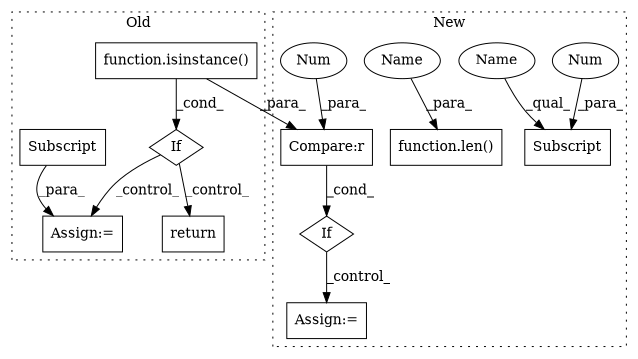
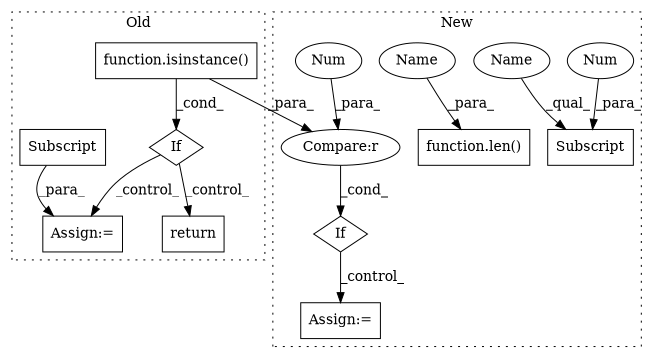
node "Compare:r": shape box -> ellipse
